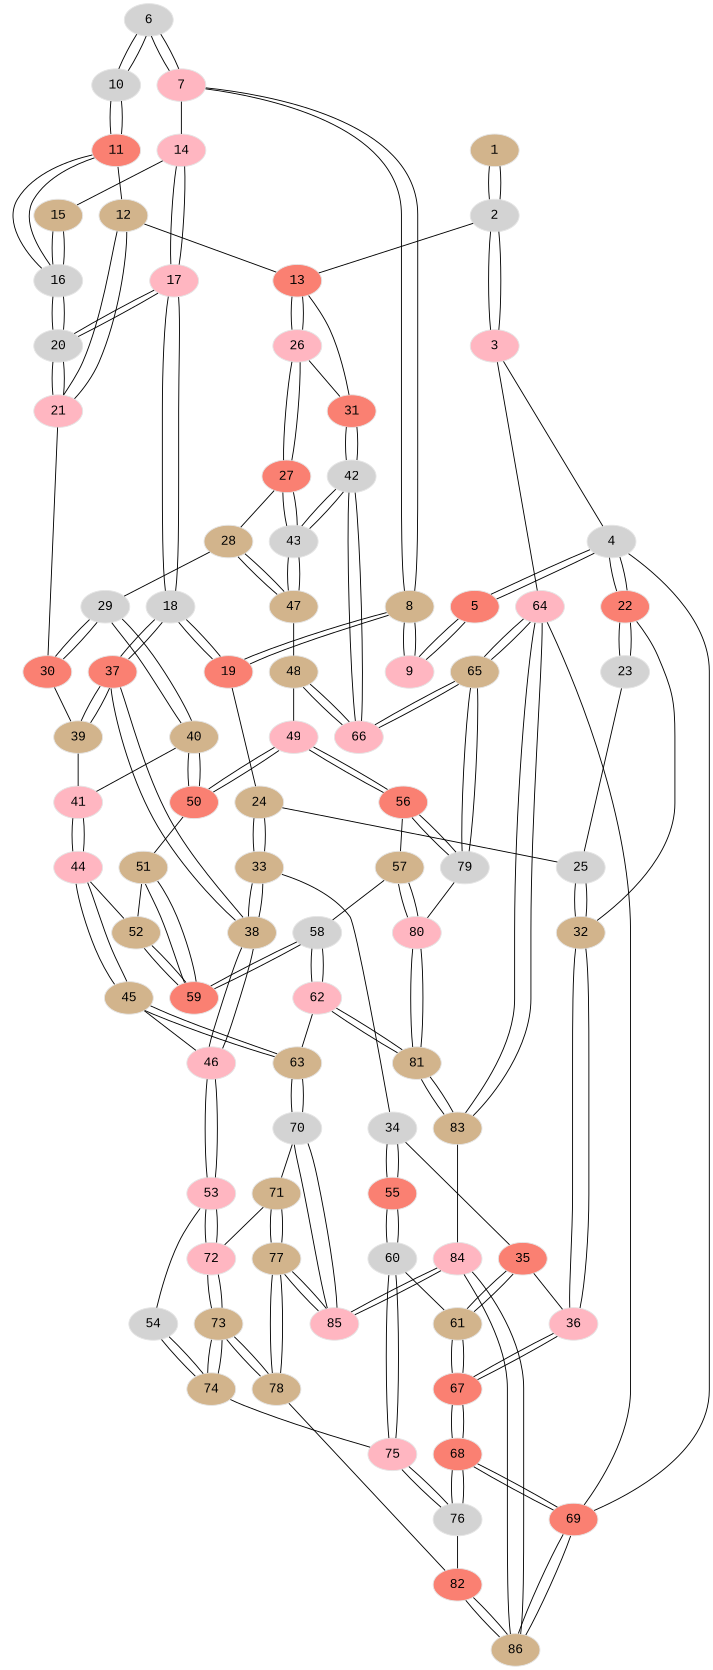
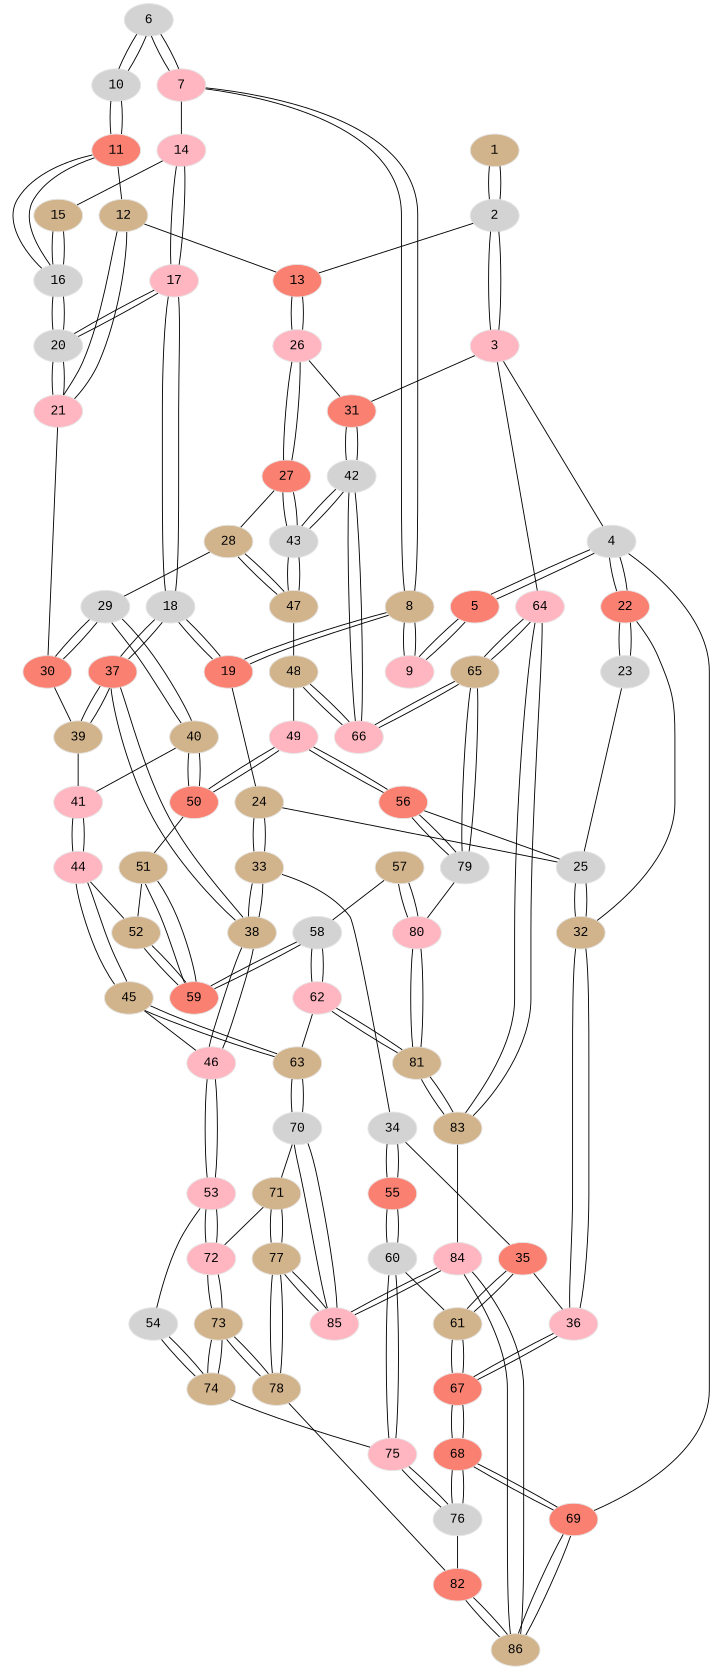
edge "13" -- "31": now "3" -- "31"
edge "56" -- "57": now "56" -- "25"
edge "64" -- "69": removed
